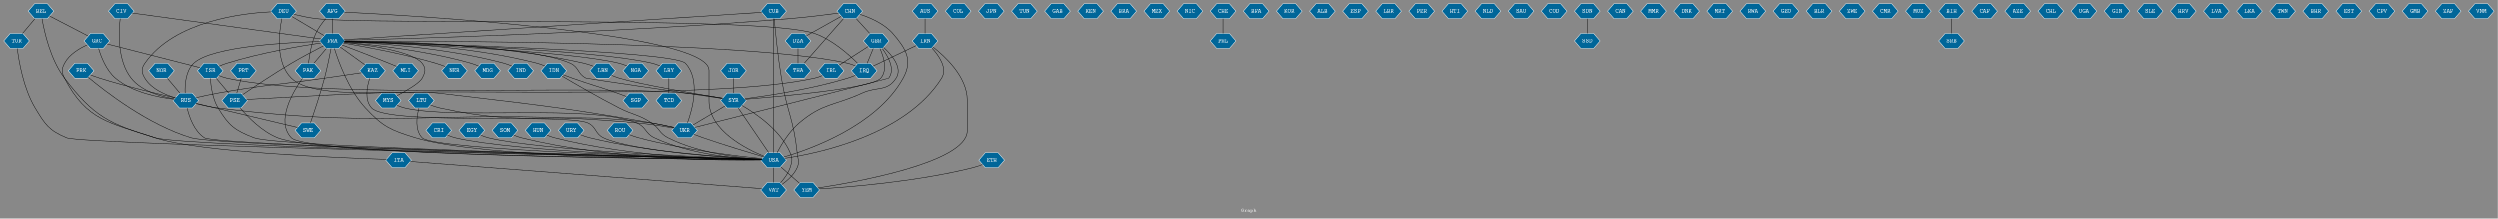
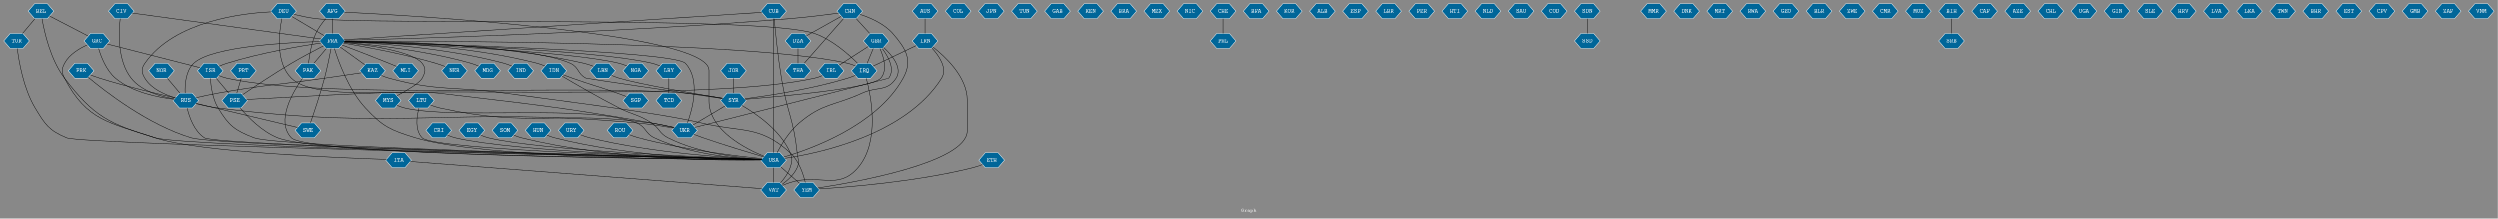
node "CAN": removed
edge "KAZ" -- "USA": now "KAZ" -- "YEM"
edge "SYR" -- "USA": removed
edge "IRQ" -- "VAT": added
